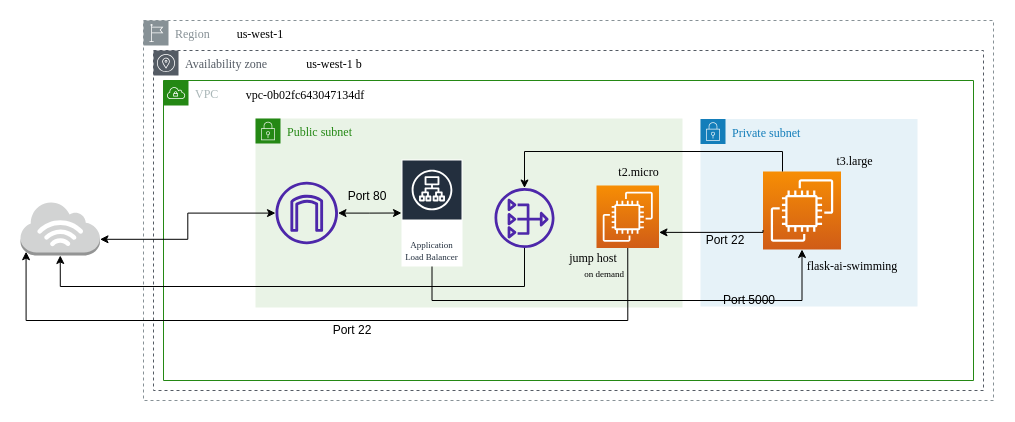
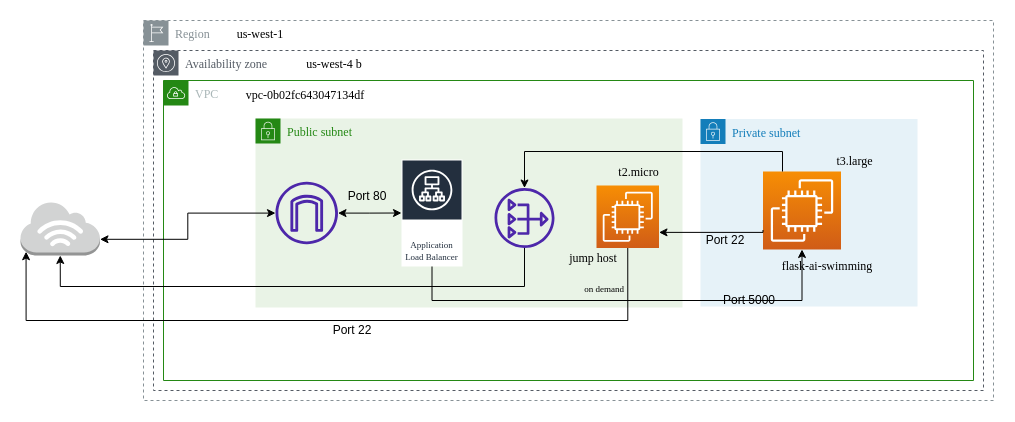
node "us-west-1 b": label "us-west-1 b" -> "us-west-4 b"
node "flask-ai-swimming": moved (853, 266) -> (828, 266)
node "on demand": moved (588, 274) -> (588, 289)
